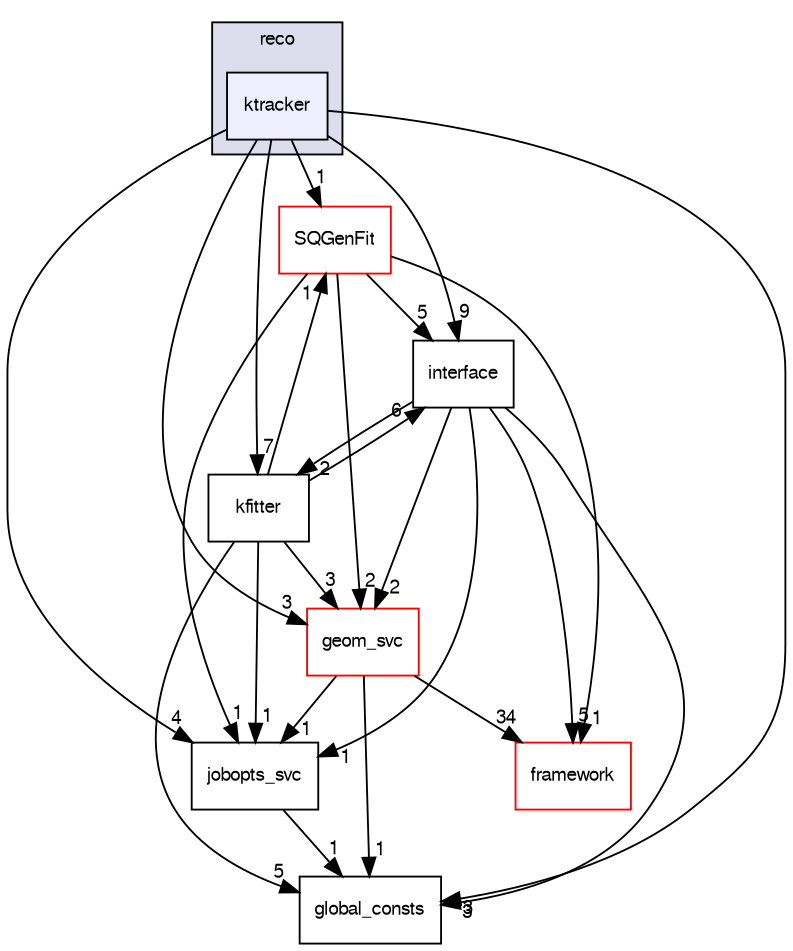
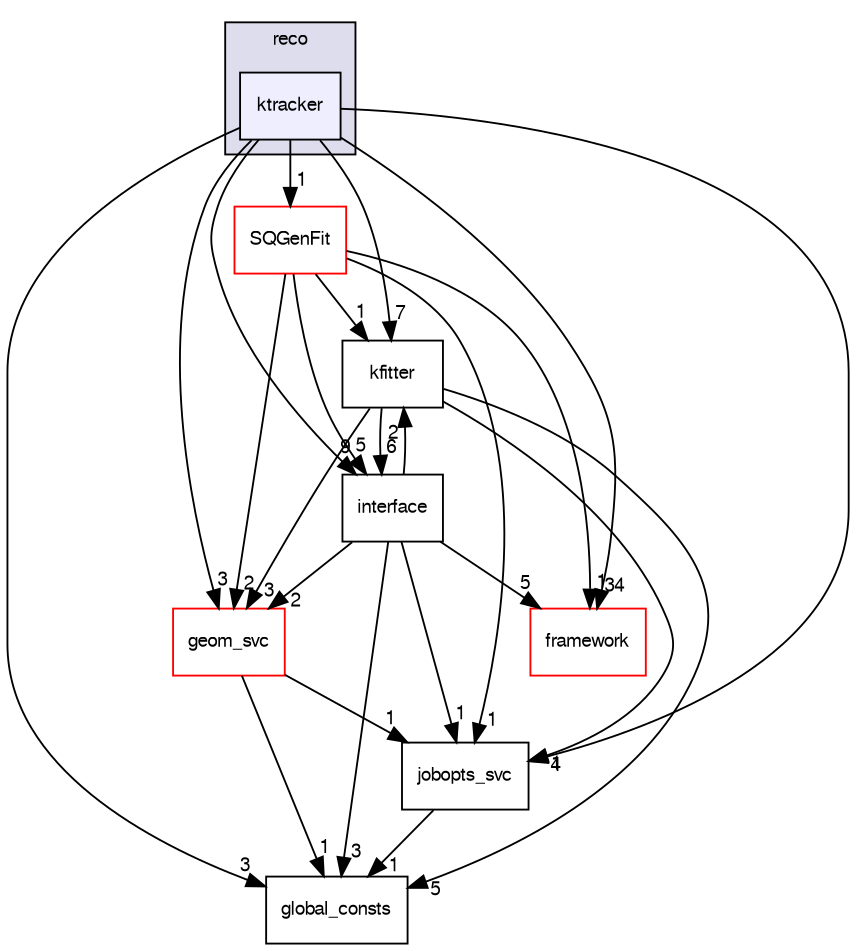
edge "kfitter" -> "SQGenFit": reversed
edge "geom_svc" -> "framework": now "ktracker" -> "framework"
